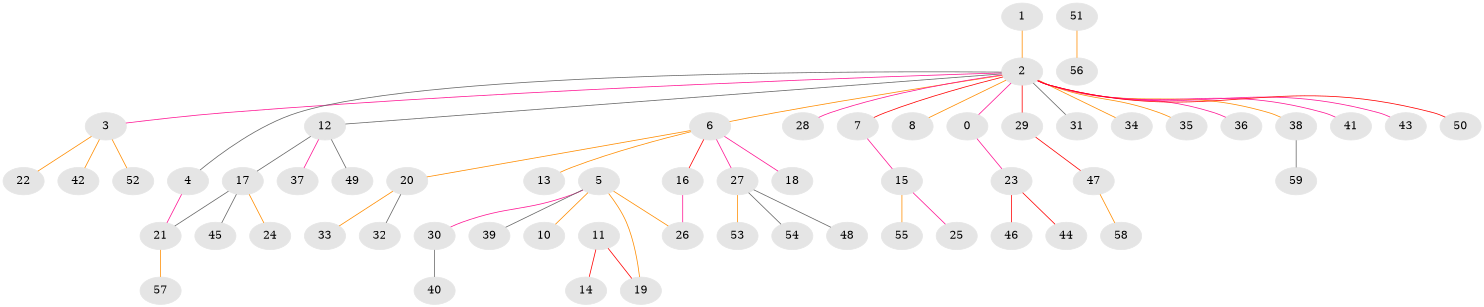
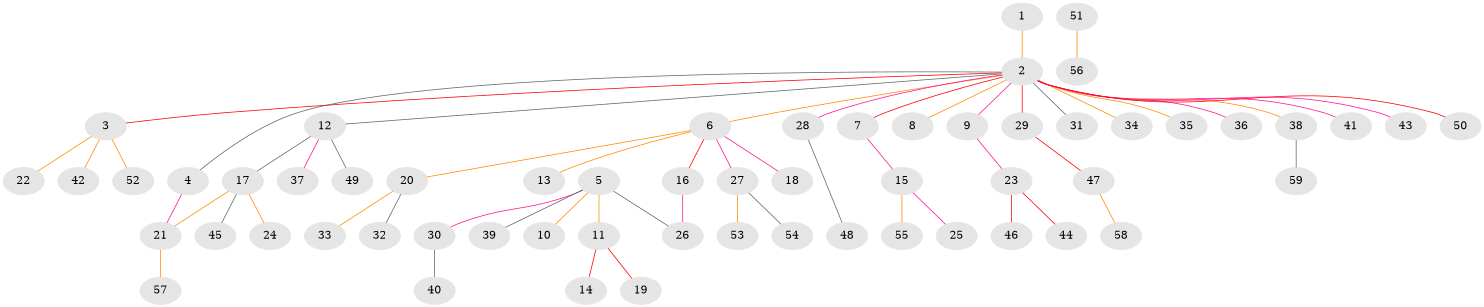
edge "2" -- "3": color deeppink -> red
node "0": label "0" -> "9"
edge "17" -- "21": color gray40 -> darkorange
edge "5" -- "26": color darkorange -> gray40
edge "27" -- "48": now "28" -- "48"
edge "5" -- "19": now "5" -- "11"
